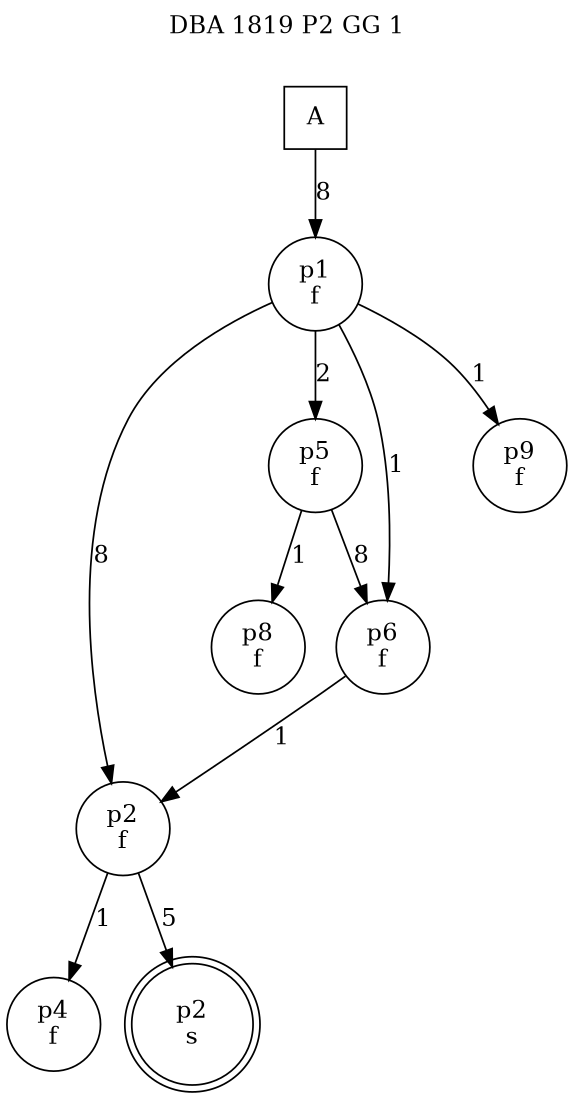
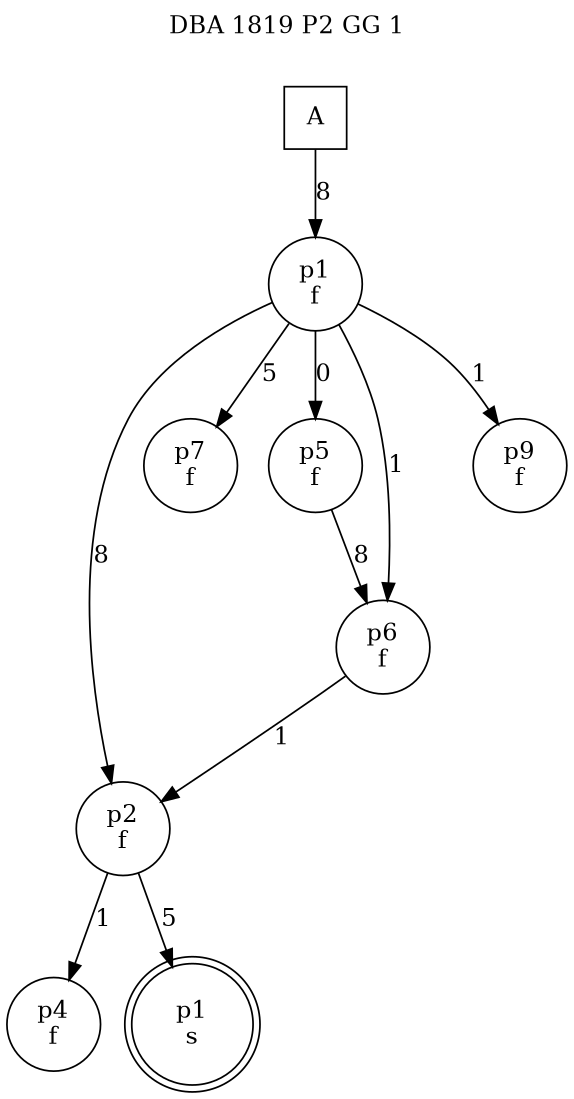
edge "p1 f" -> "p5 f": label "2" -> "0"
node "p7 f": added
node "p8 f": removed
node "p2 s": label "p2 s" -> "p1 s"
